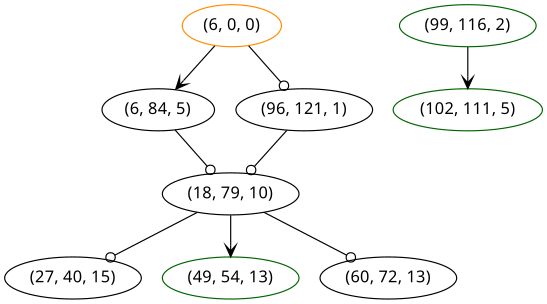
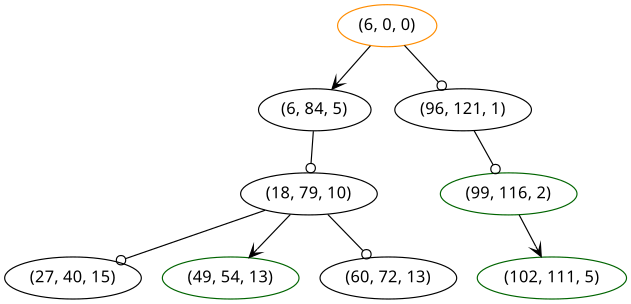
edge "(96, 121, 1)" -> "(18, 79, 10)": now "(96, 121, 1)" -> "(99, 116, 2)"
